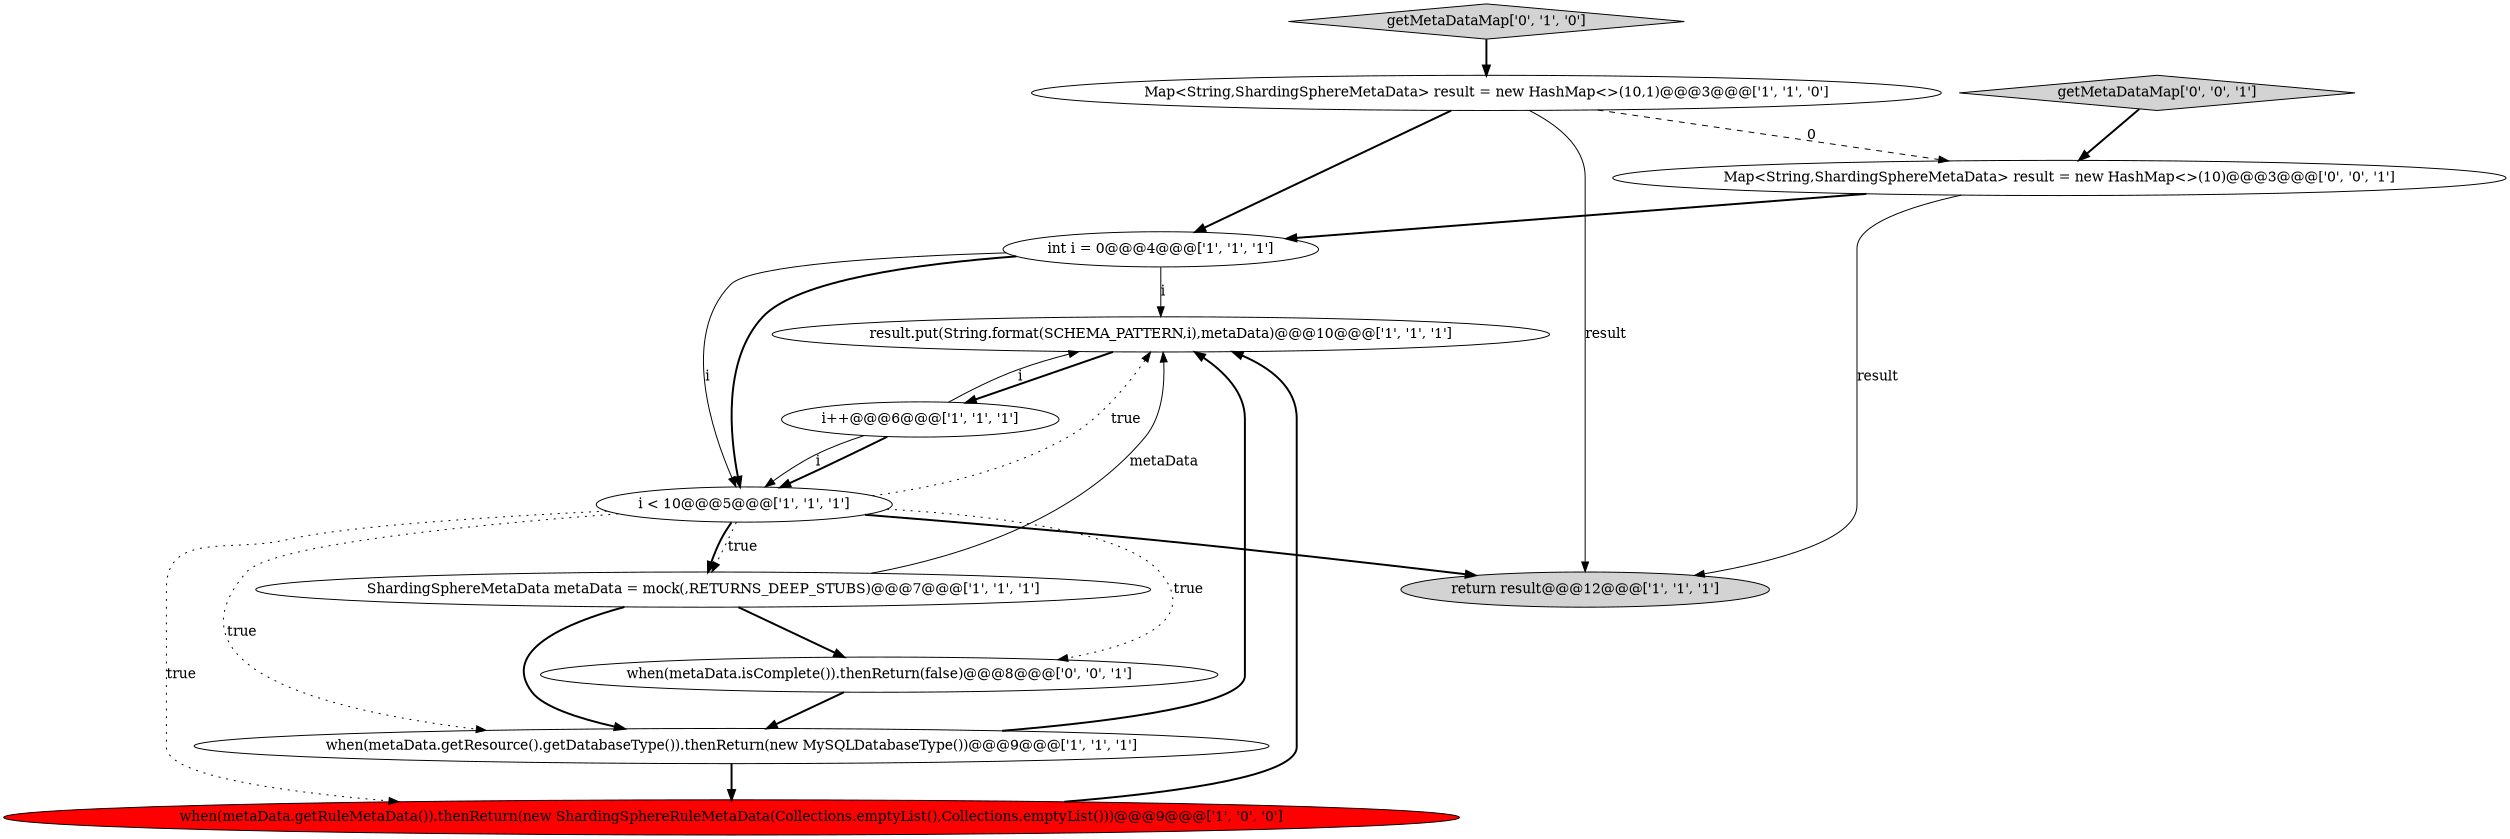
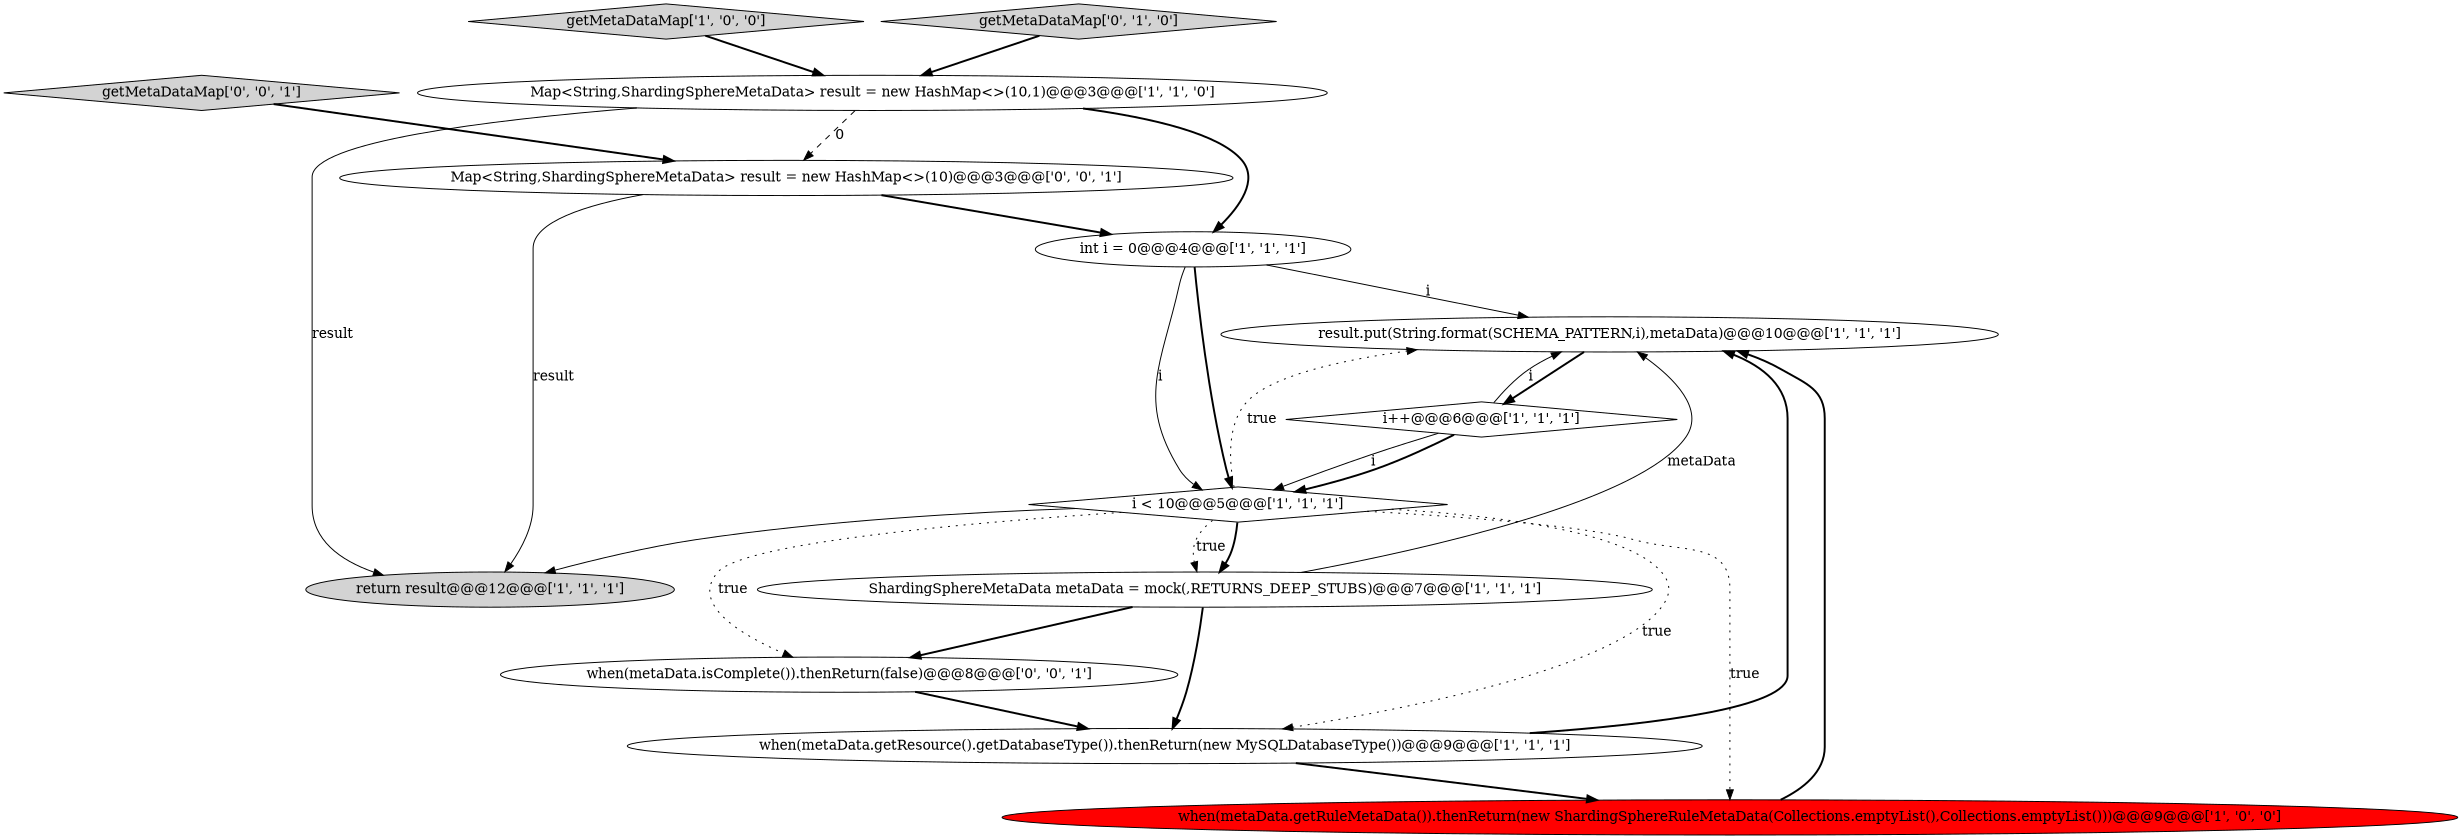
node "getMetaDataMap['1', '0', '0']": added
node "i++@@@6@@@['1', '1', '1']": shape ellipse -> diamond
node "i < 10@@@5@@@['1', '1', '1']": shape ellipse -> diamond
edge "i < 10@@@5@@@['1', '1', '1']" -> "return result@@@12@@@['1', '1', '1']": style bold -> solid
